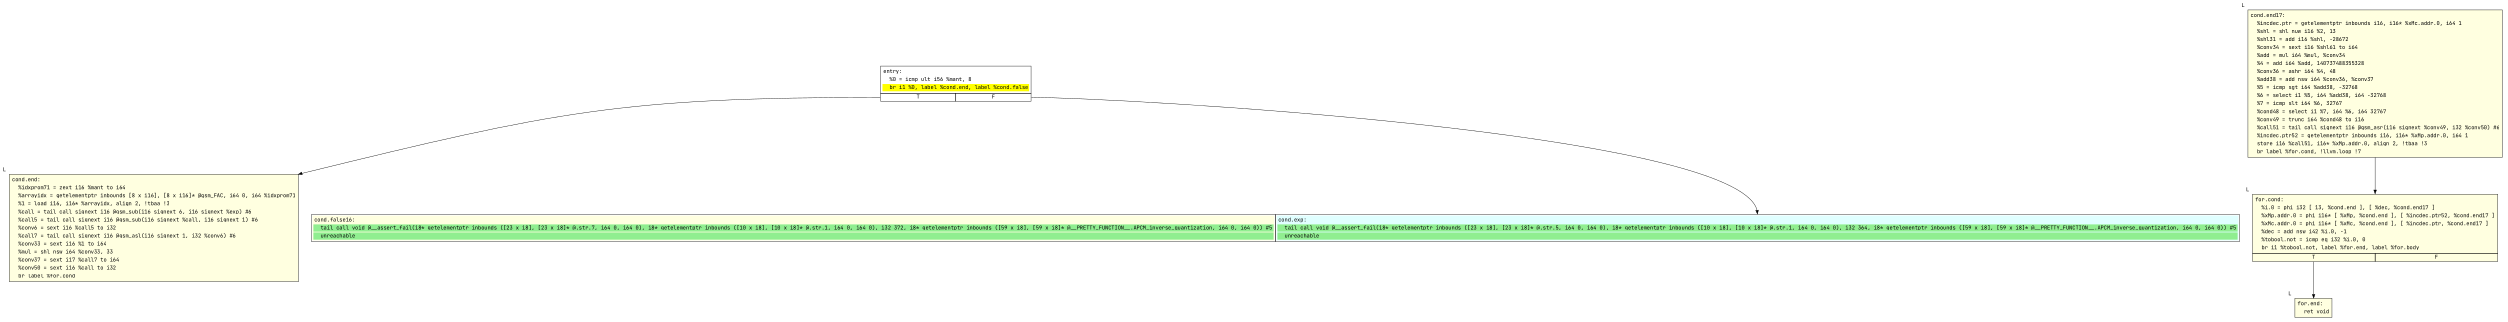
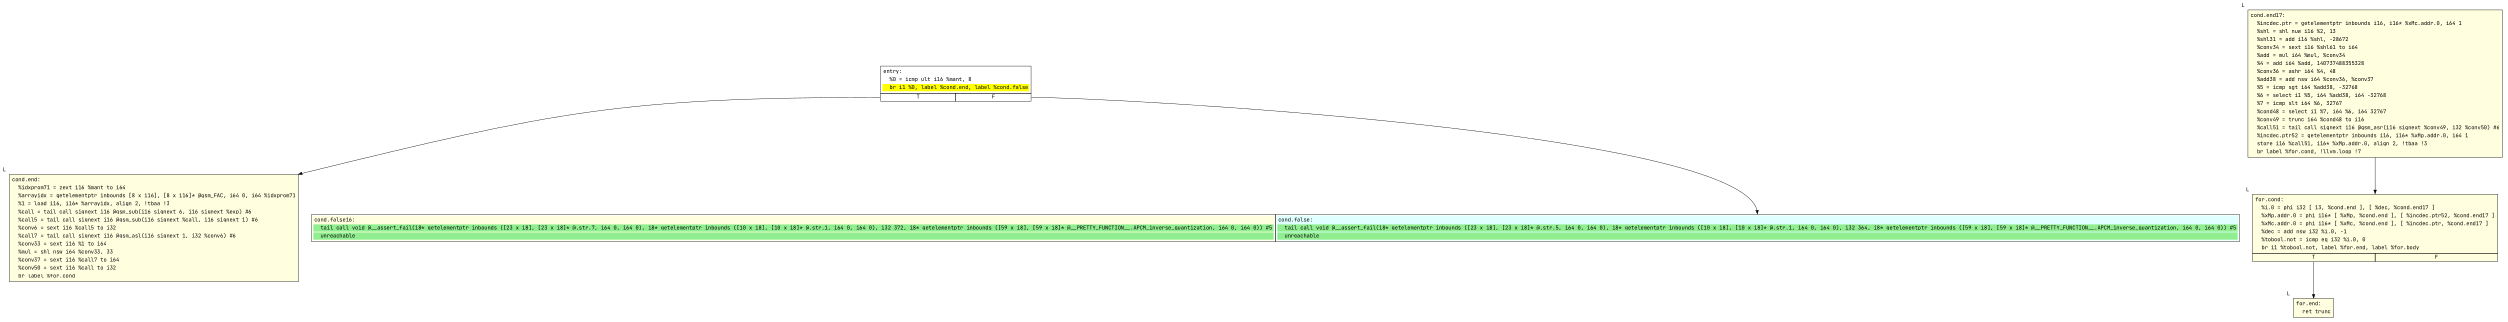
node "entry:": text "%0 = icmp ult i56 %mant, 8" -> "%0 = icmp ult i16 %mant, 8"
node "cond.false16:": text "cond.exp:" -> "cond.false:"
node "for.cond:": text "%dec = add nsw i42 %i.0, -1" -> "%dec = add nsw i32 %i.0, -1"
node "cond.end:": text "%conv37 = sext i17 %call7 to i64" -> "%conv37 = sext i16 %call7 to i64"
node "for.end:": text "ret void" -> "ret trunc"
